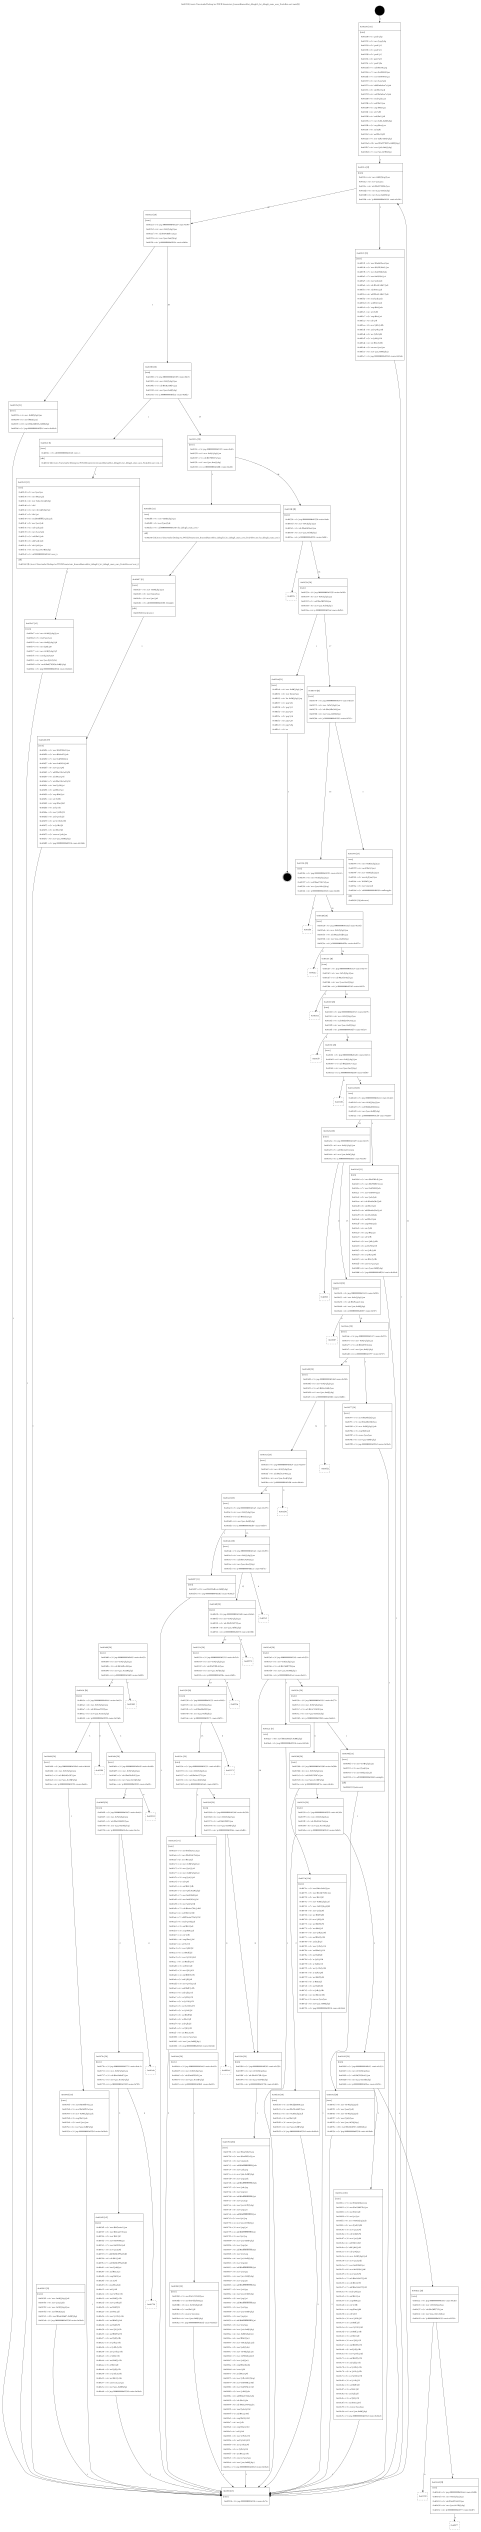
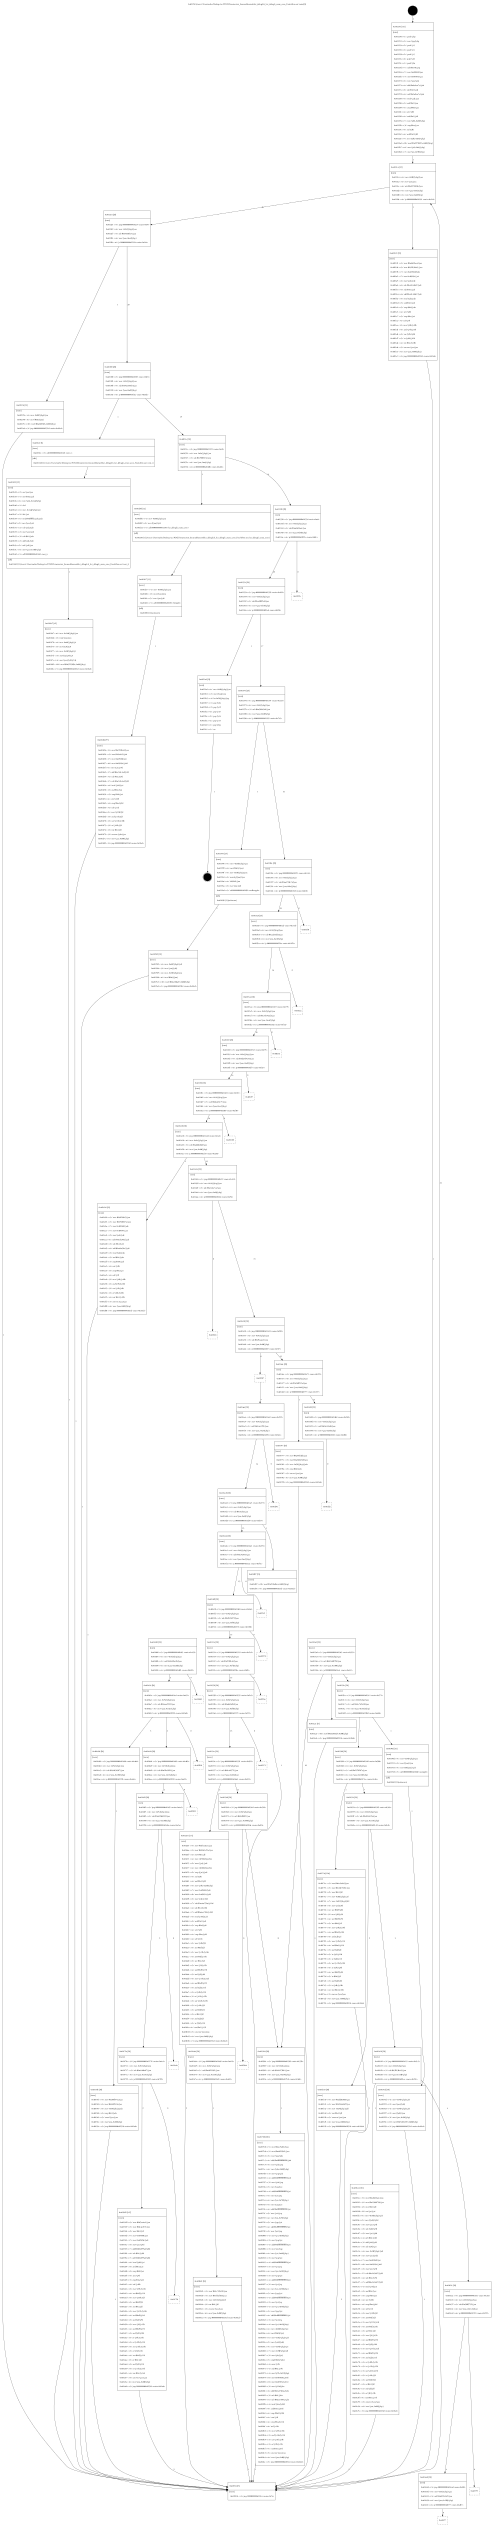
edge "0x401995 [29]" -> "0x4019b2 [32]": added, label "1"
edge "0x401488 [28]" -> "0x4014a4 [28]": now "0x402207" -> "0x4014a4 [28]"
